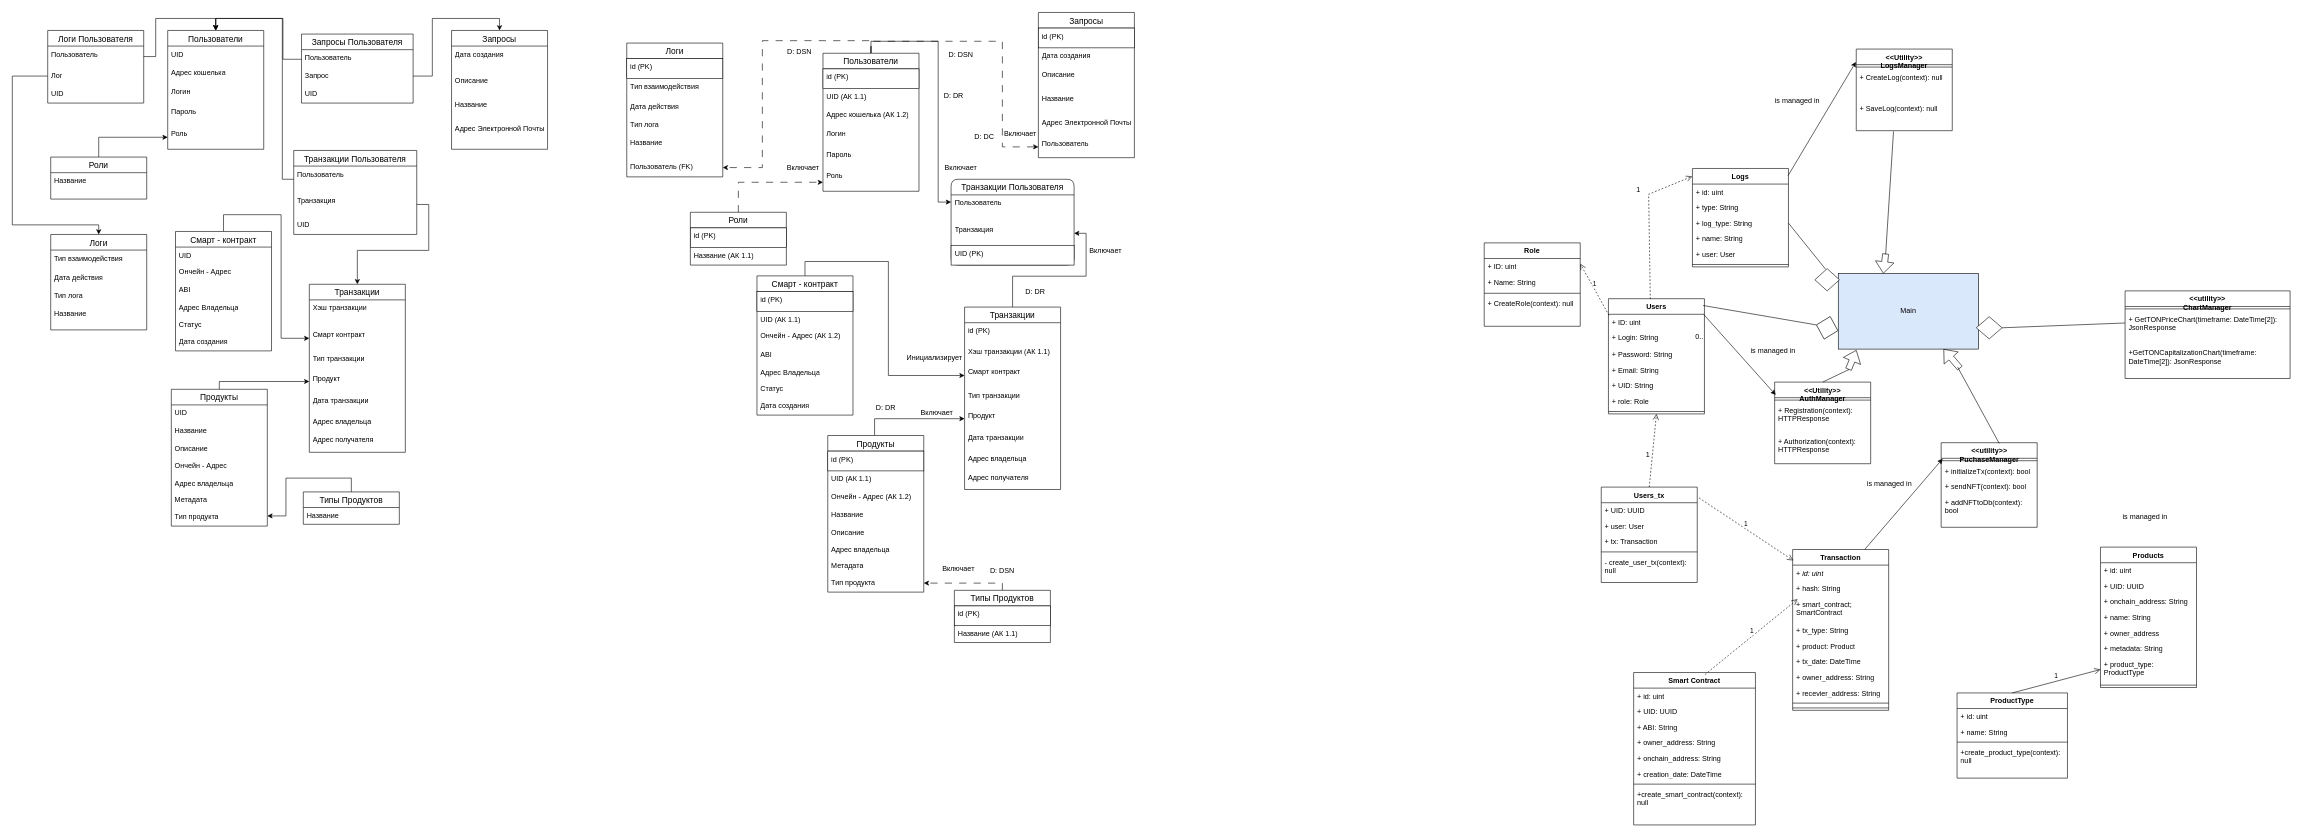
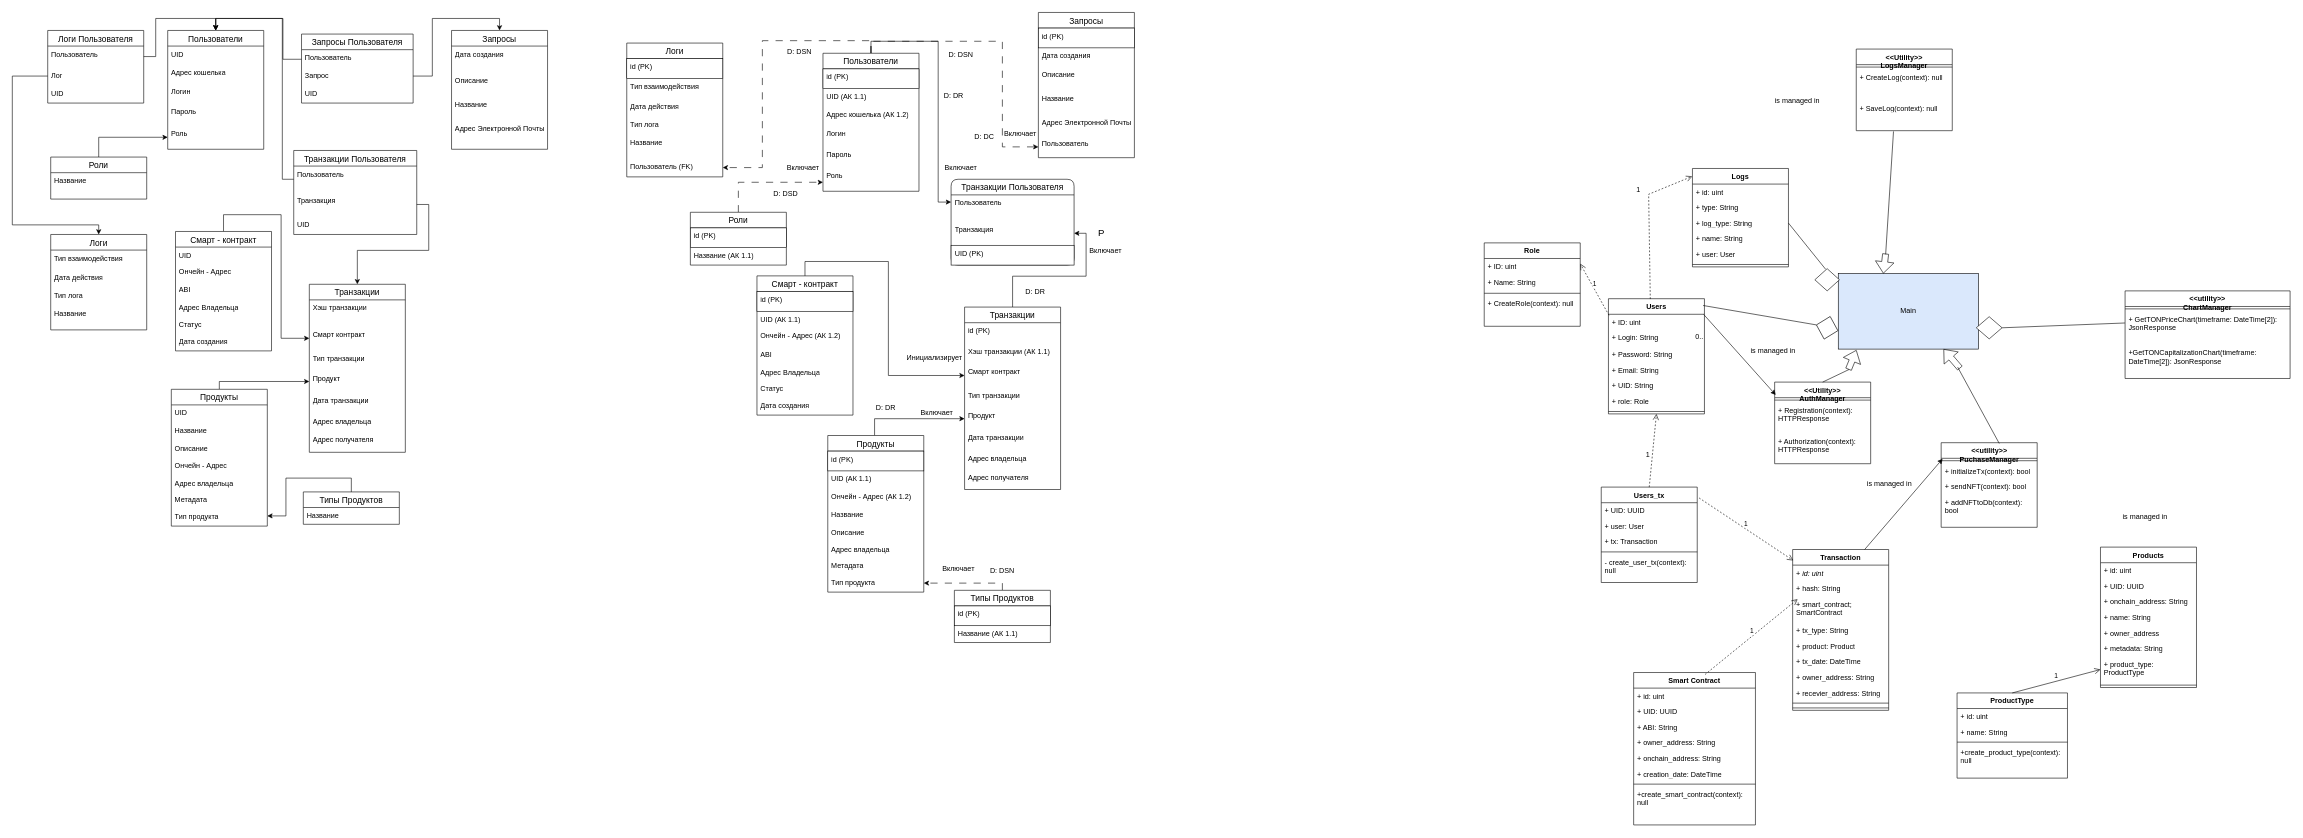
edge "Logs" -> "<<Utility>> LogsManager": removed
node "D: DSD": added
node "P": added
